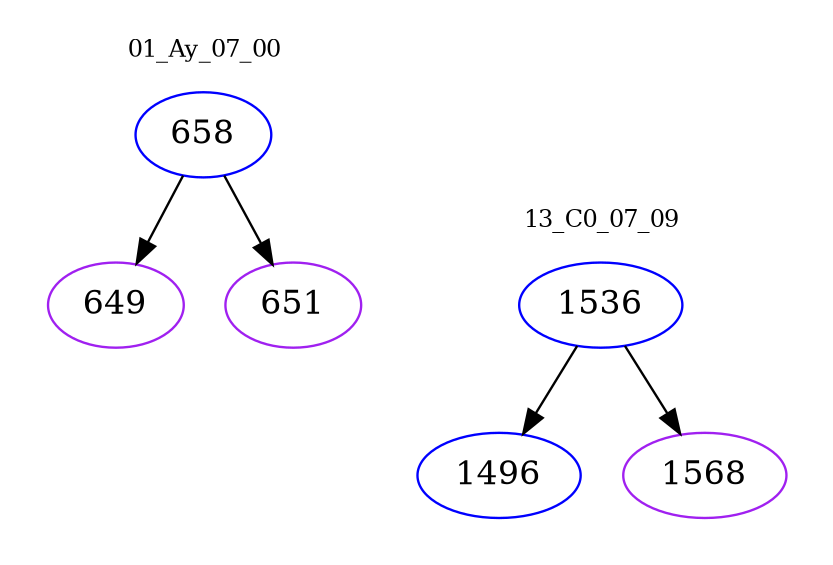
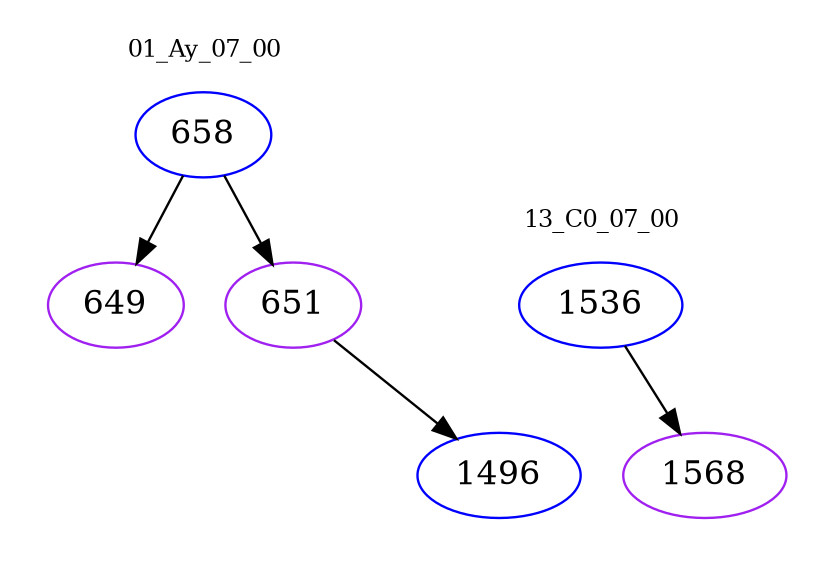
cluster "13_C0_07_09": label "13_C0_07_09" -> "13_C0_07_00"
edge "1536" -> "1496": now "651" -> "1496"
